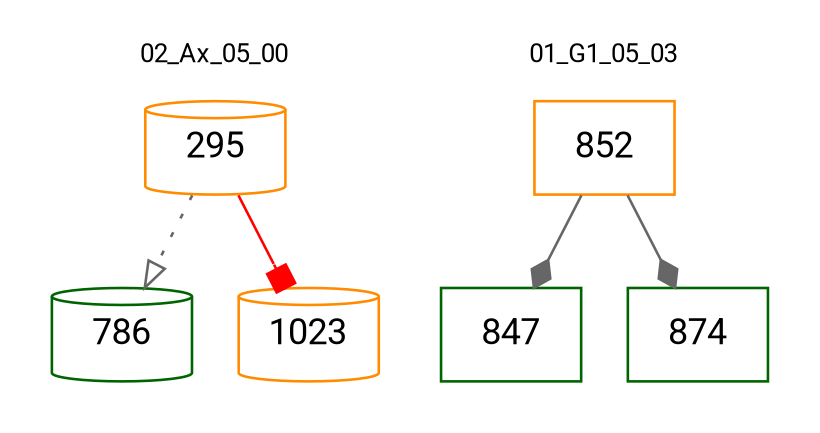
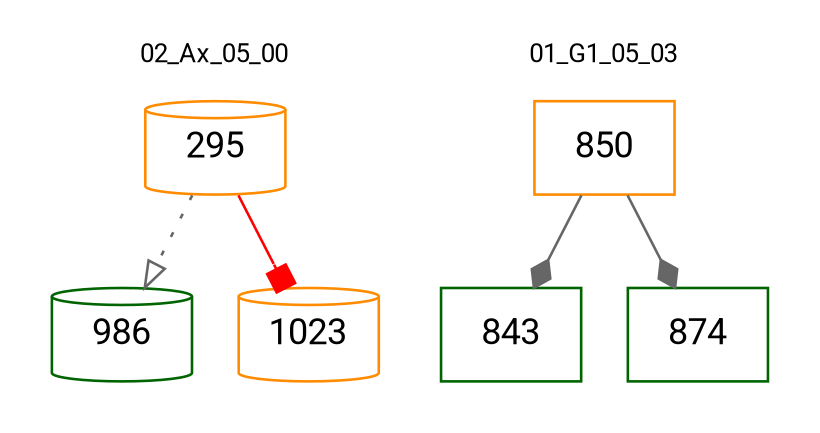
node "852": label "852" -> "850"
node "786": label "786" -> "986"
node "847": label "847" -> "843"
